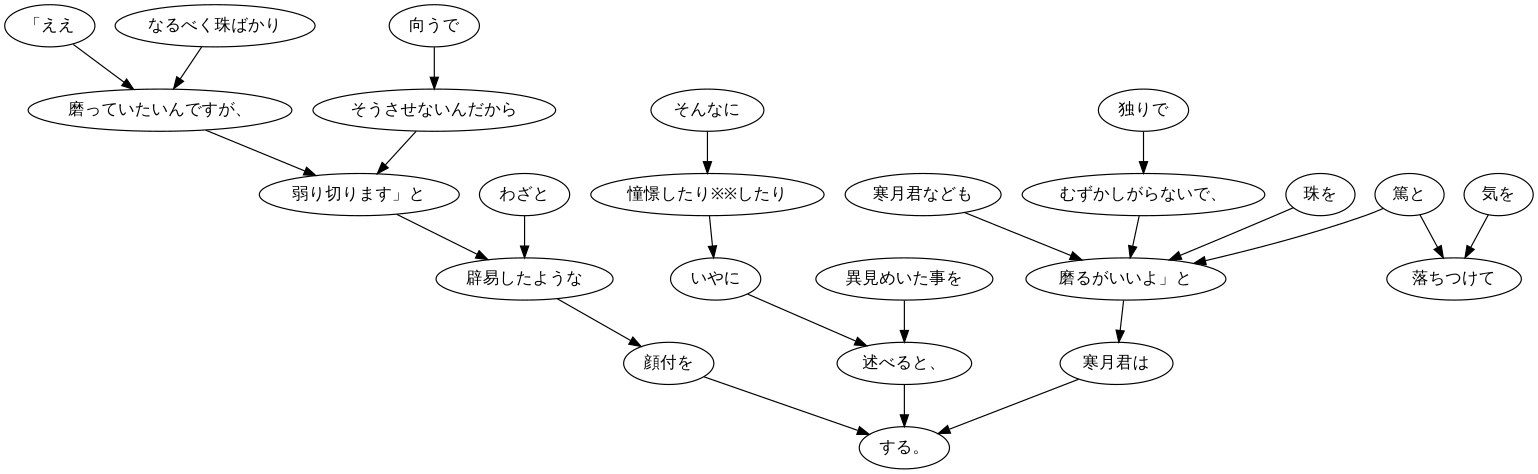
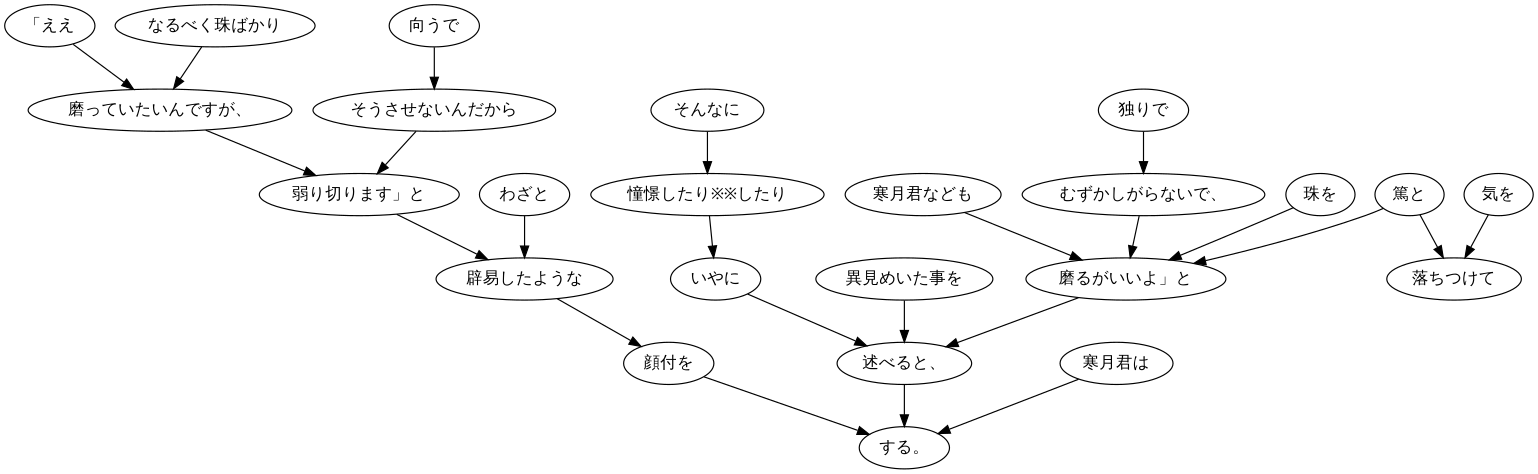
edge "磨るがいいよ」と" -> "寒月君は": now "磨るがいいよ」と" -> "述べると、"
